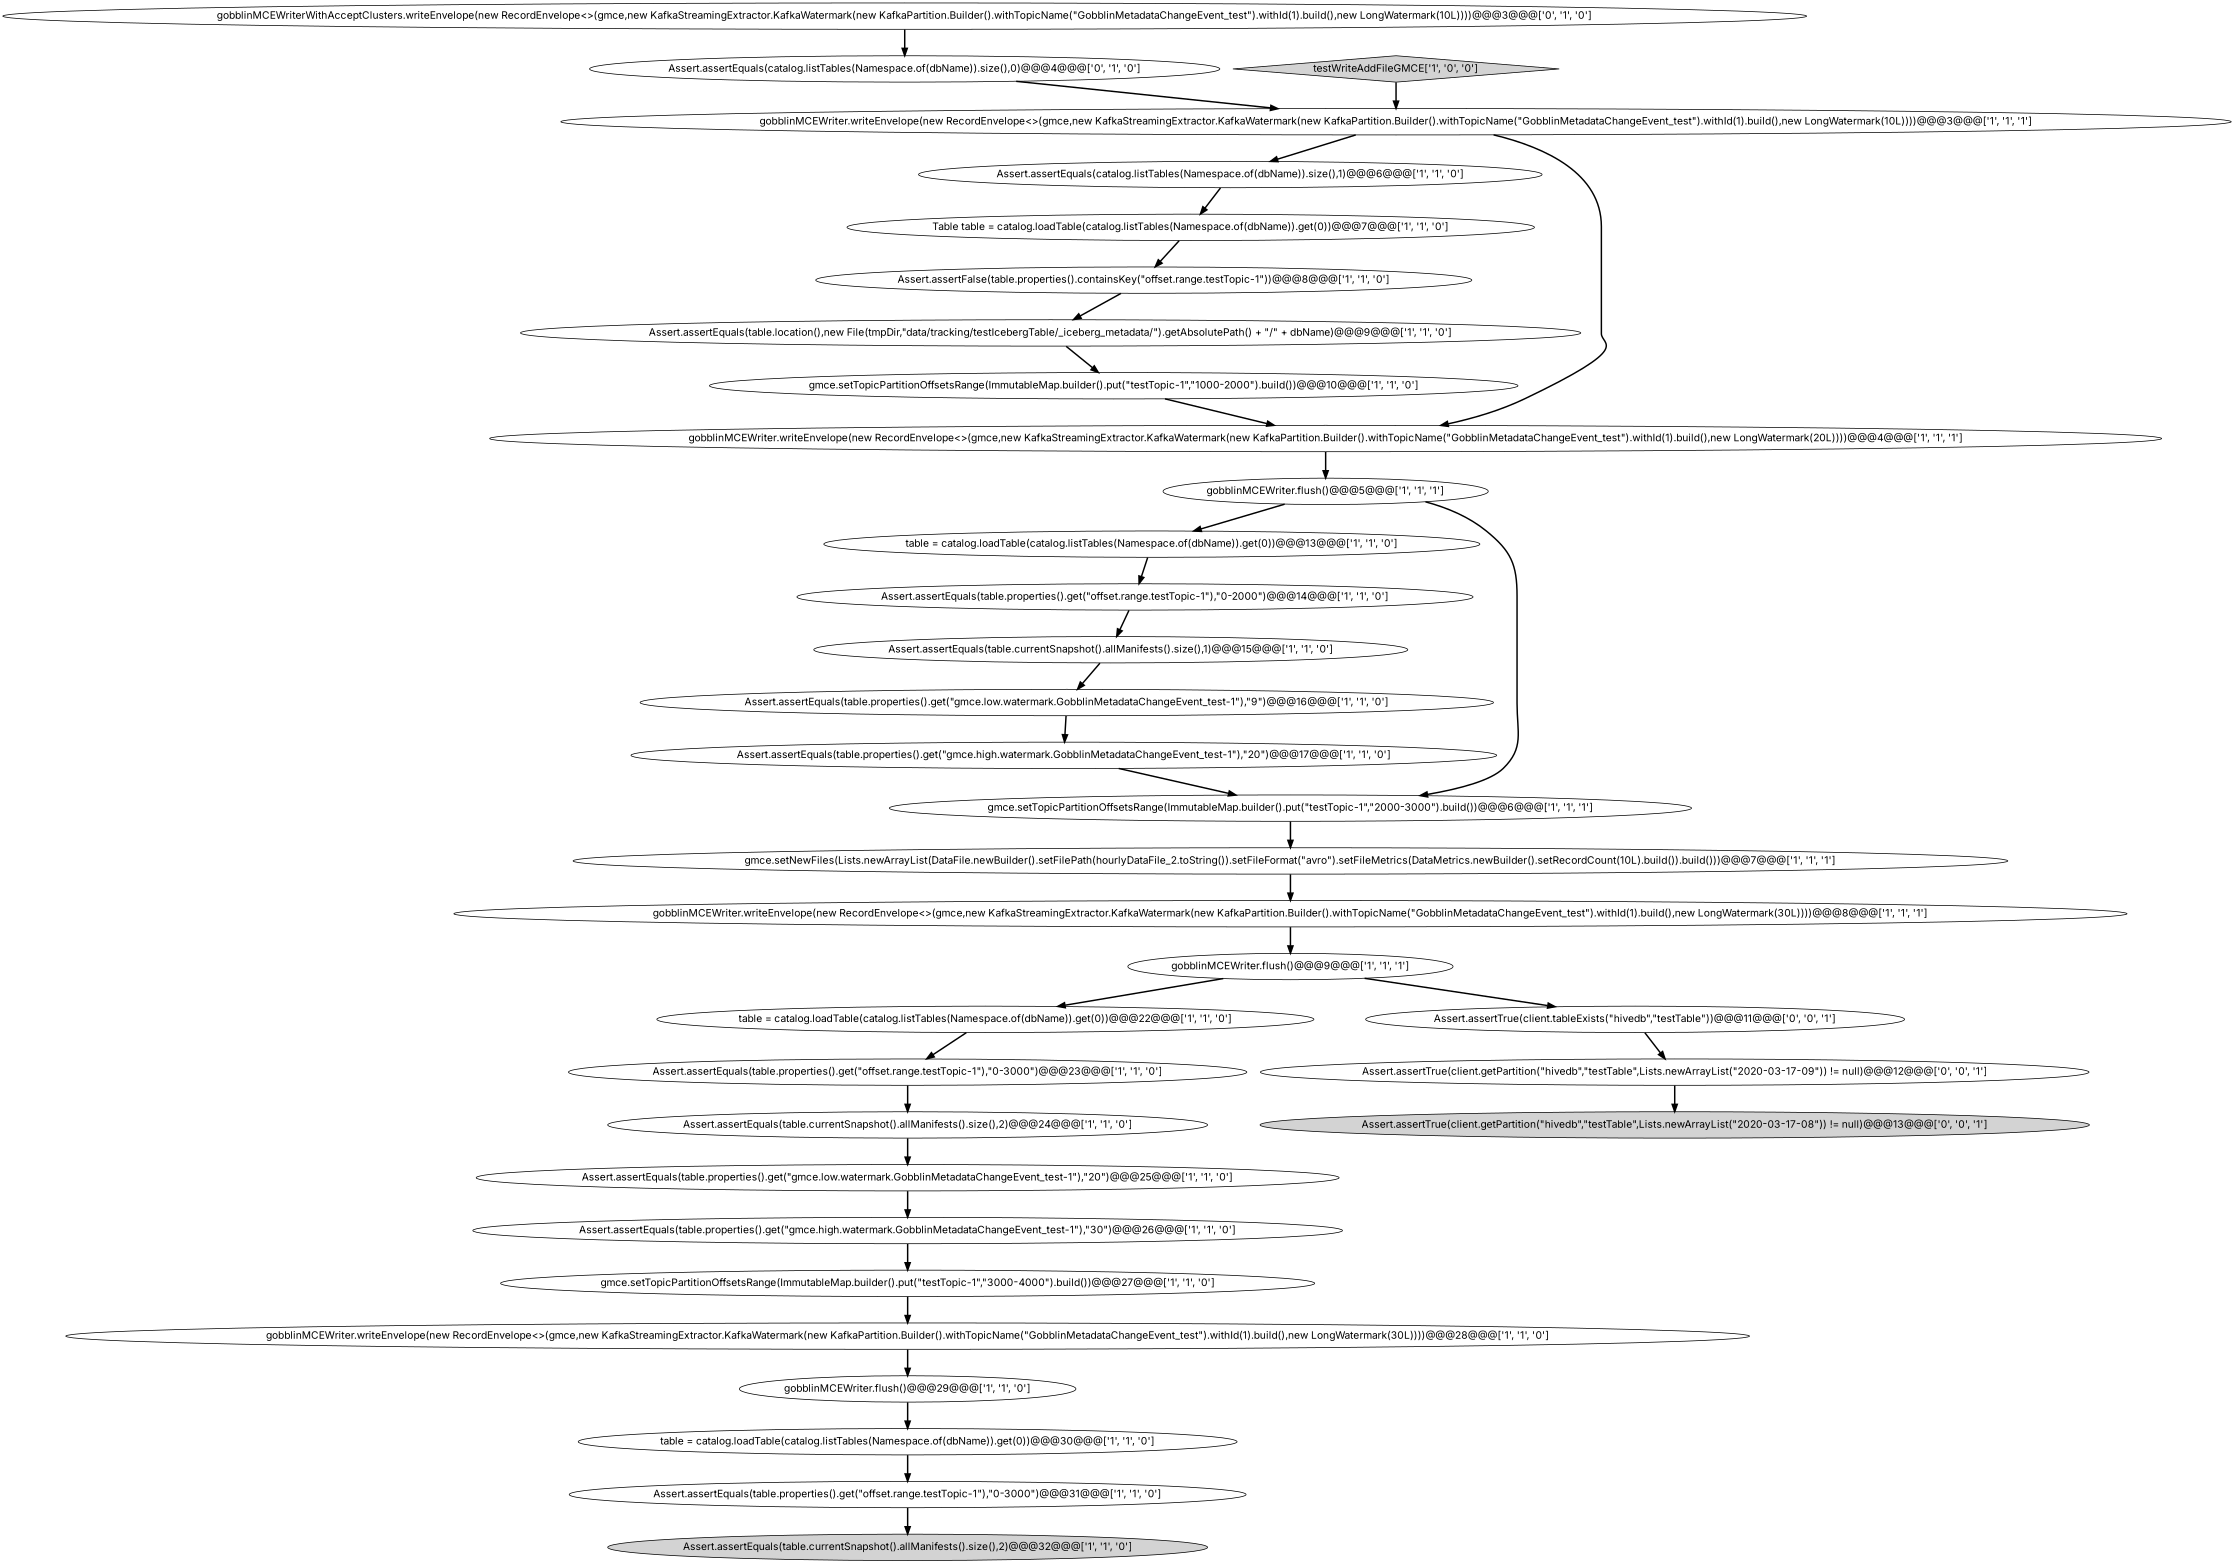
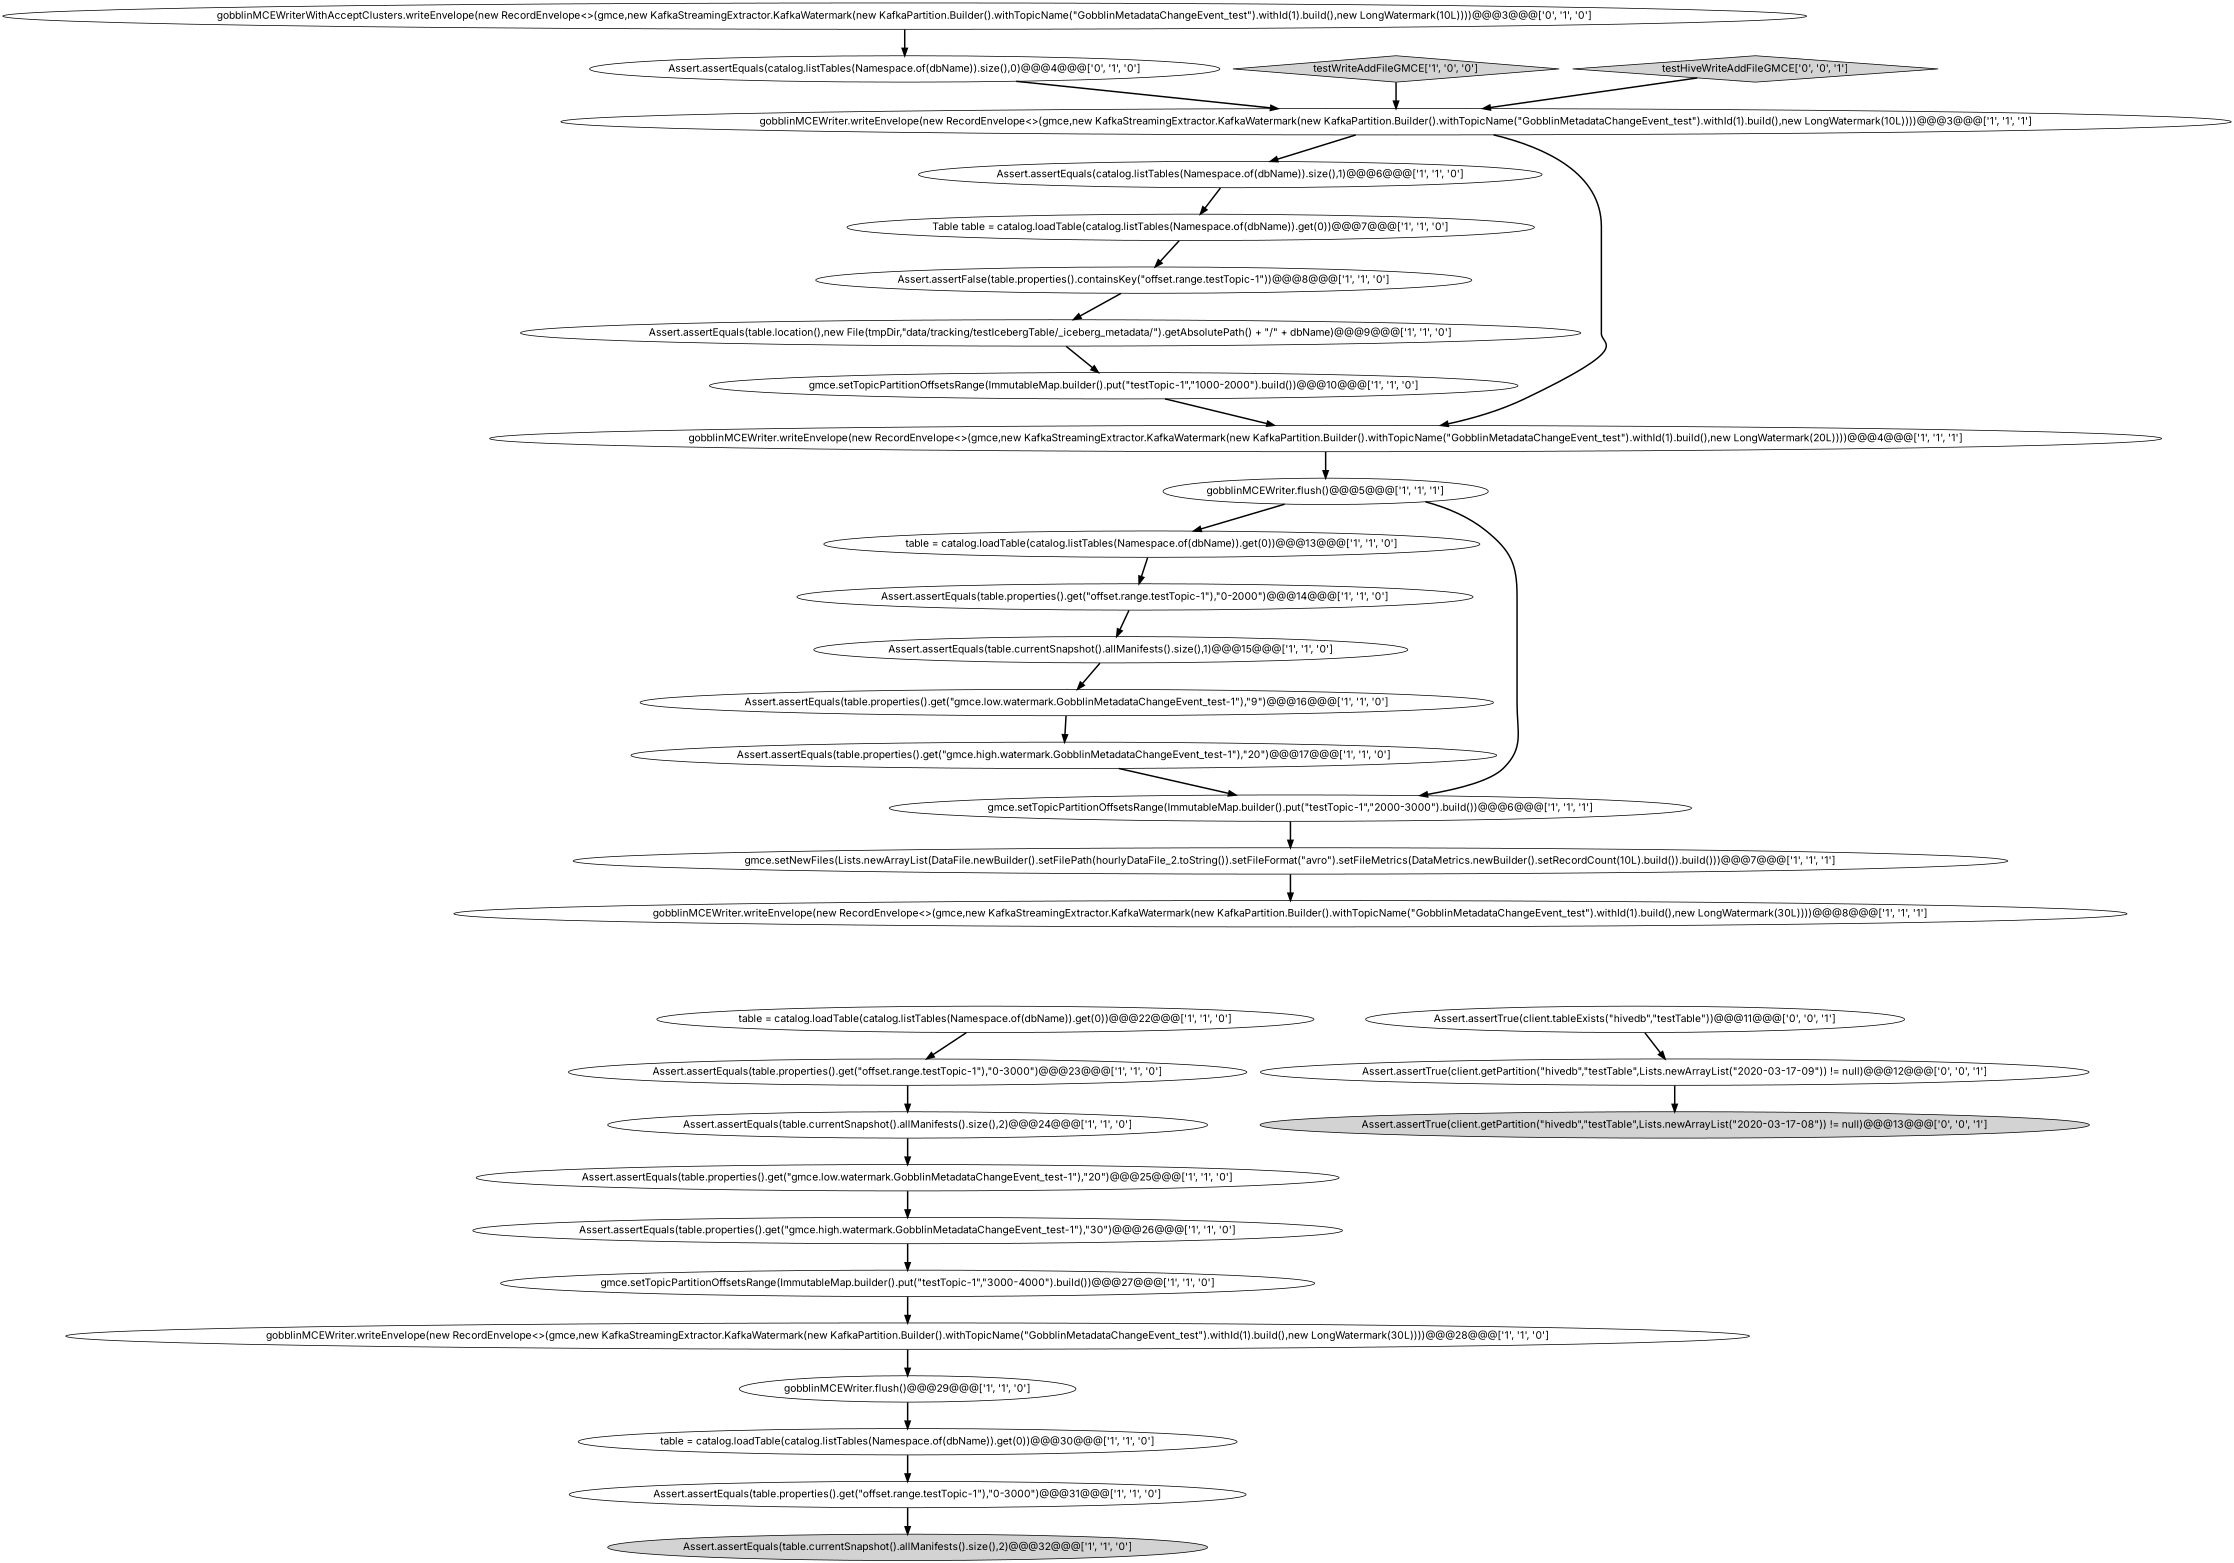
node "testHiveWriteAddFileGMCE['0', '0', '1']": added
node "gobblinMCEWriter.flush()@@@9@@@['1', '1', '1']": removed
